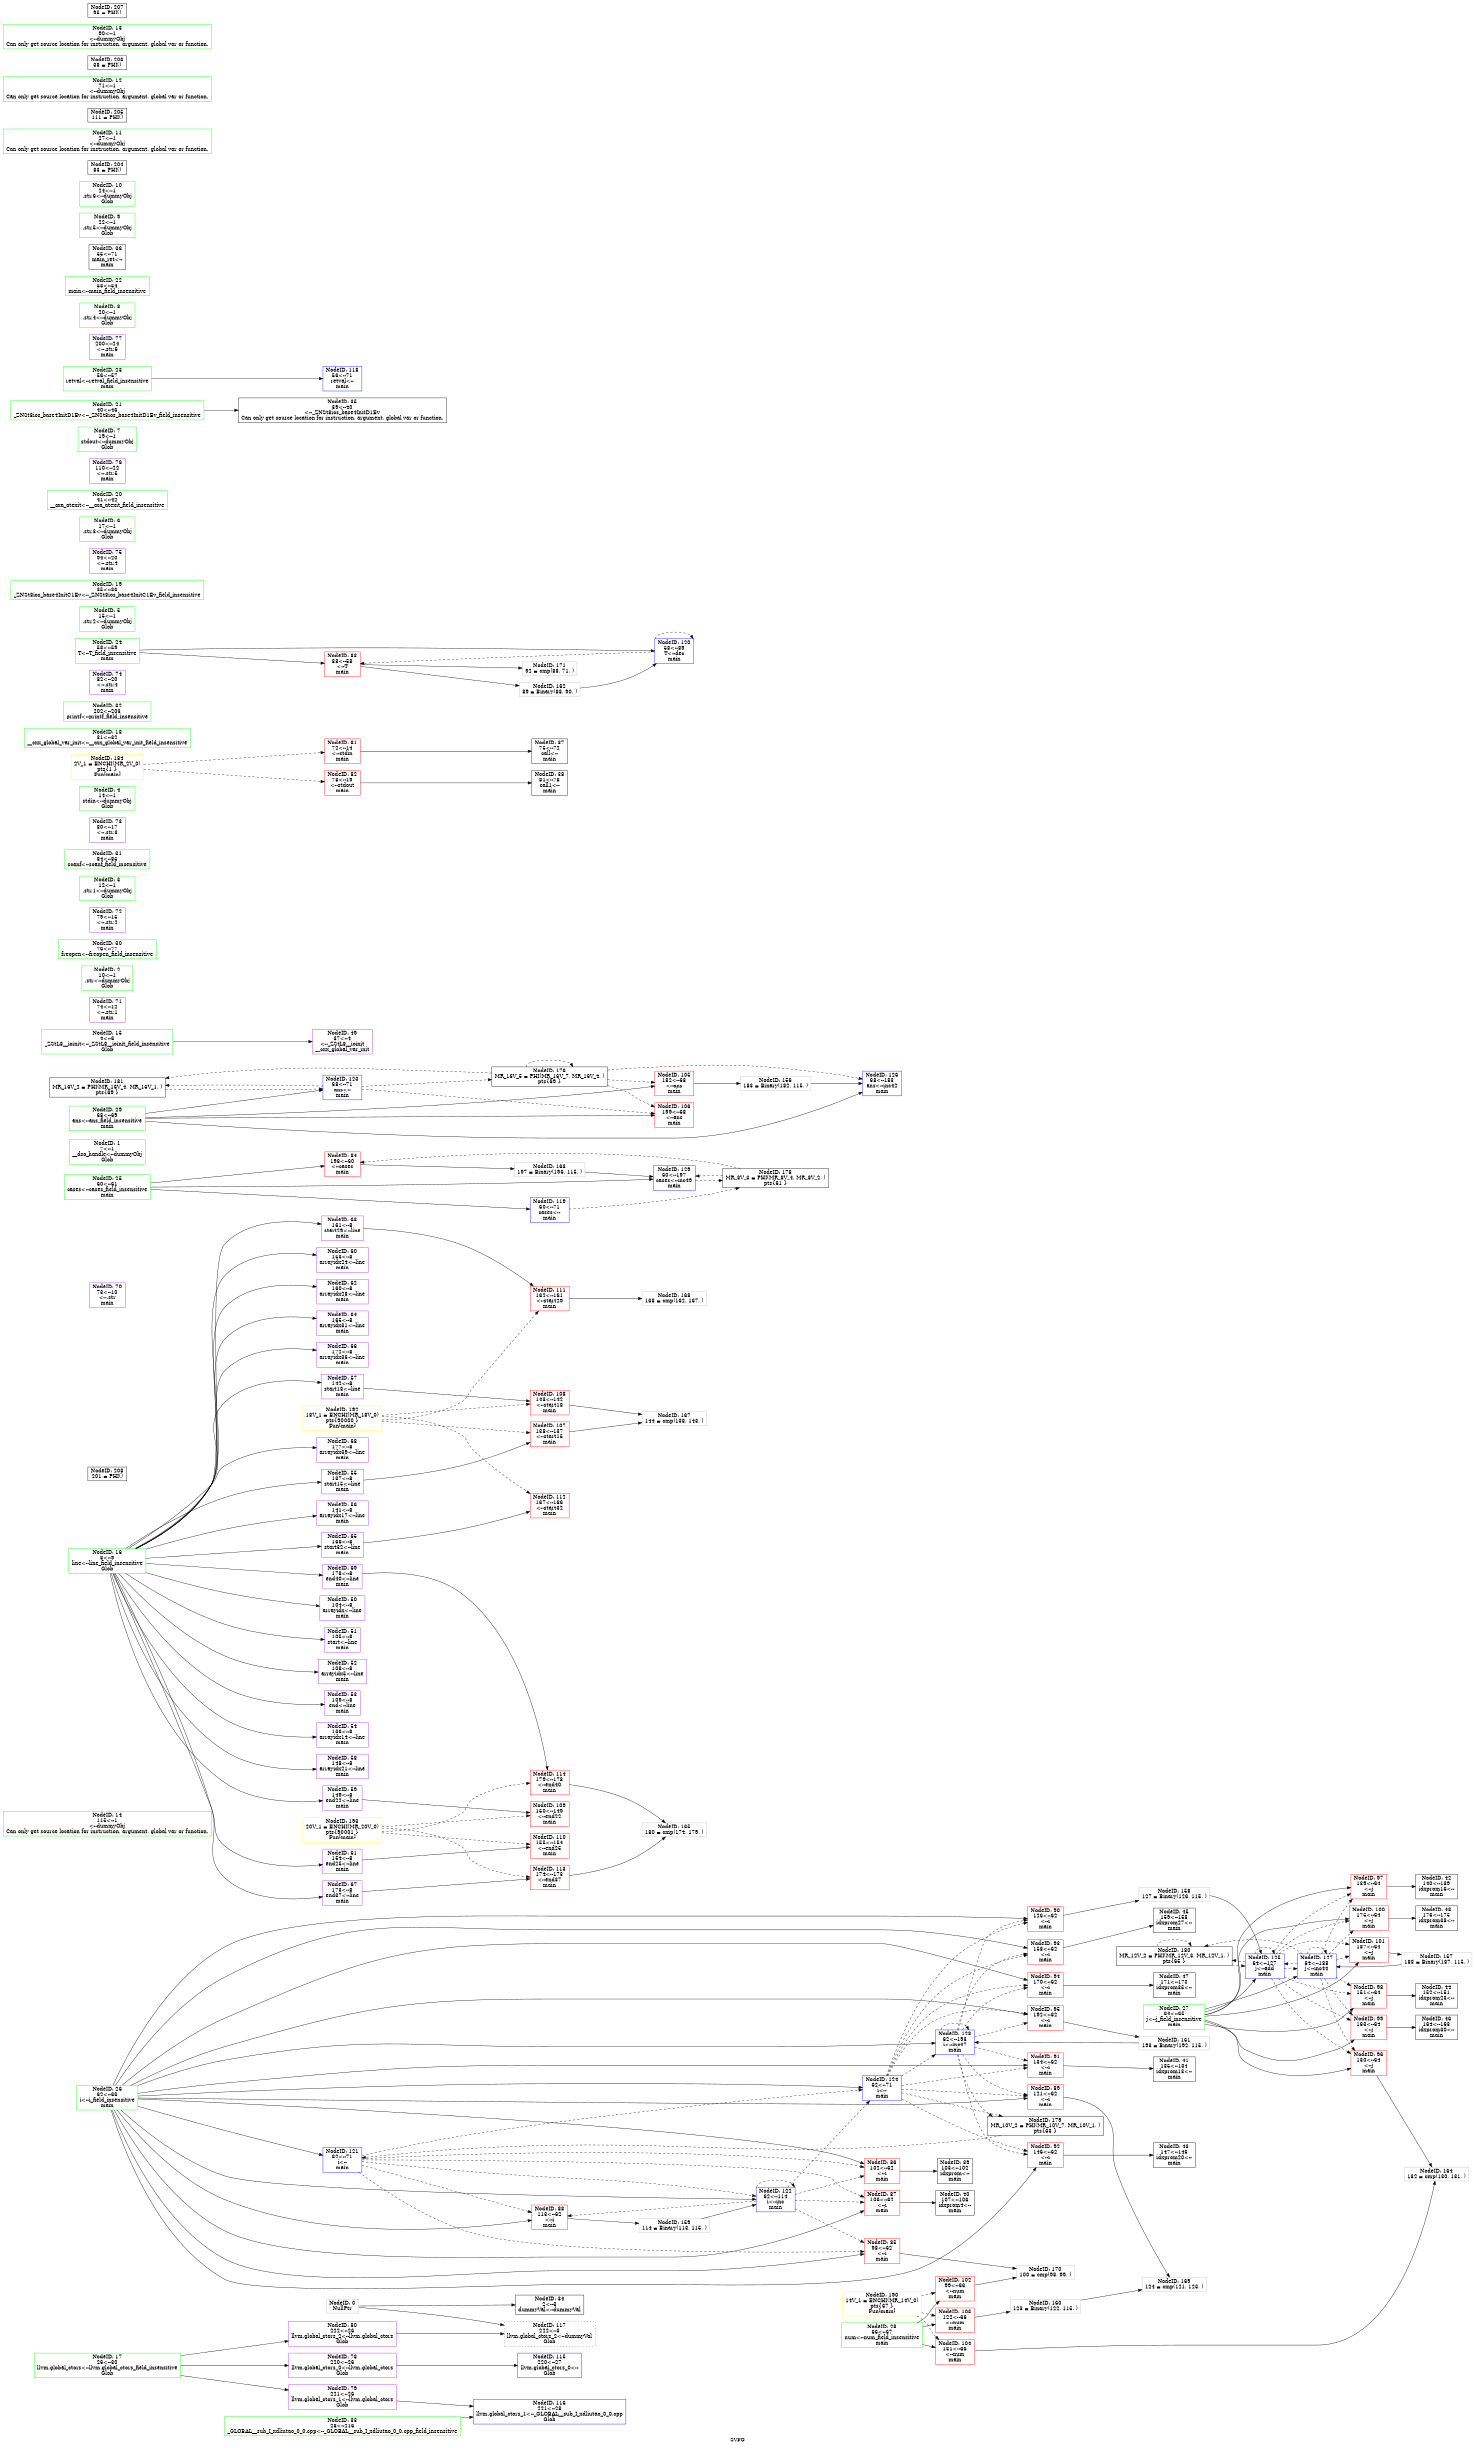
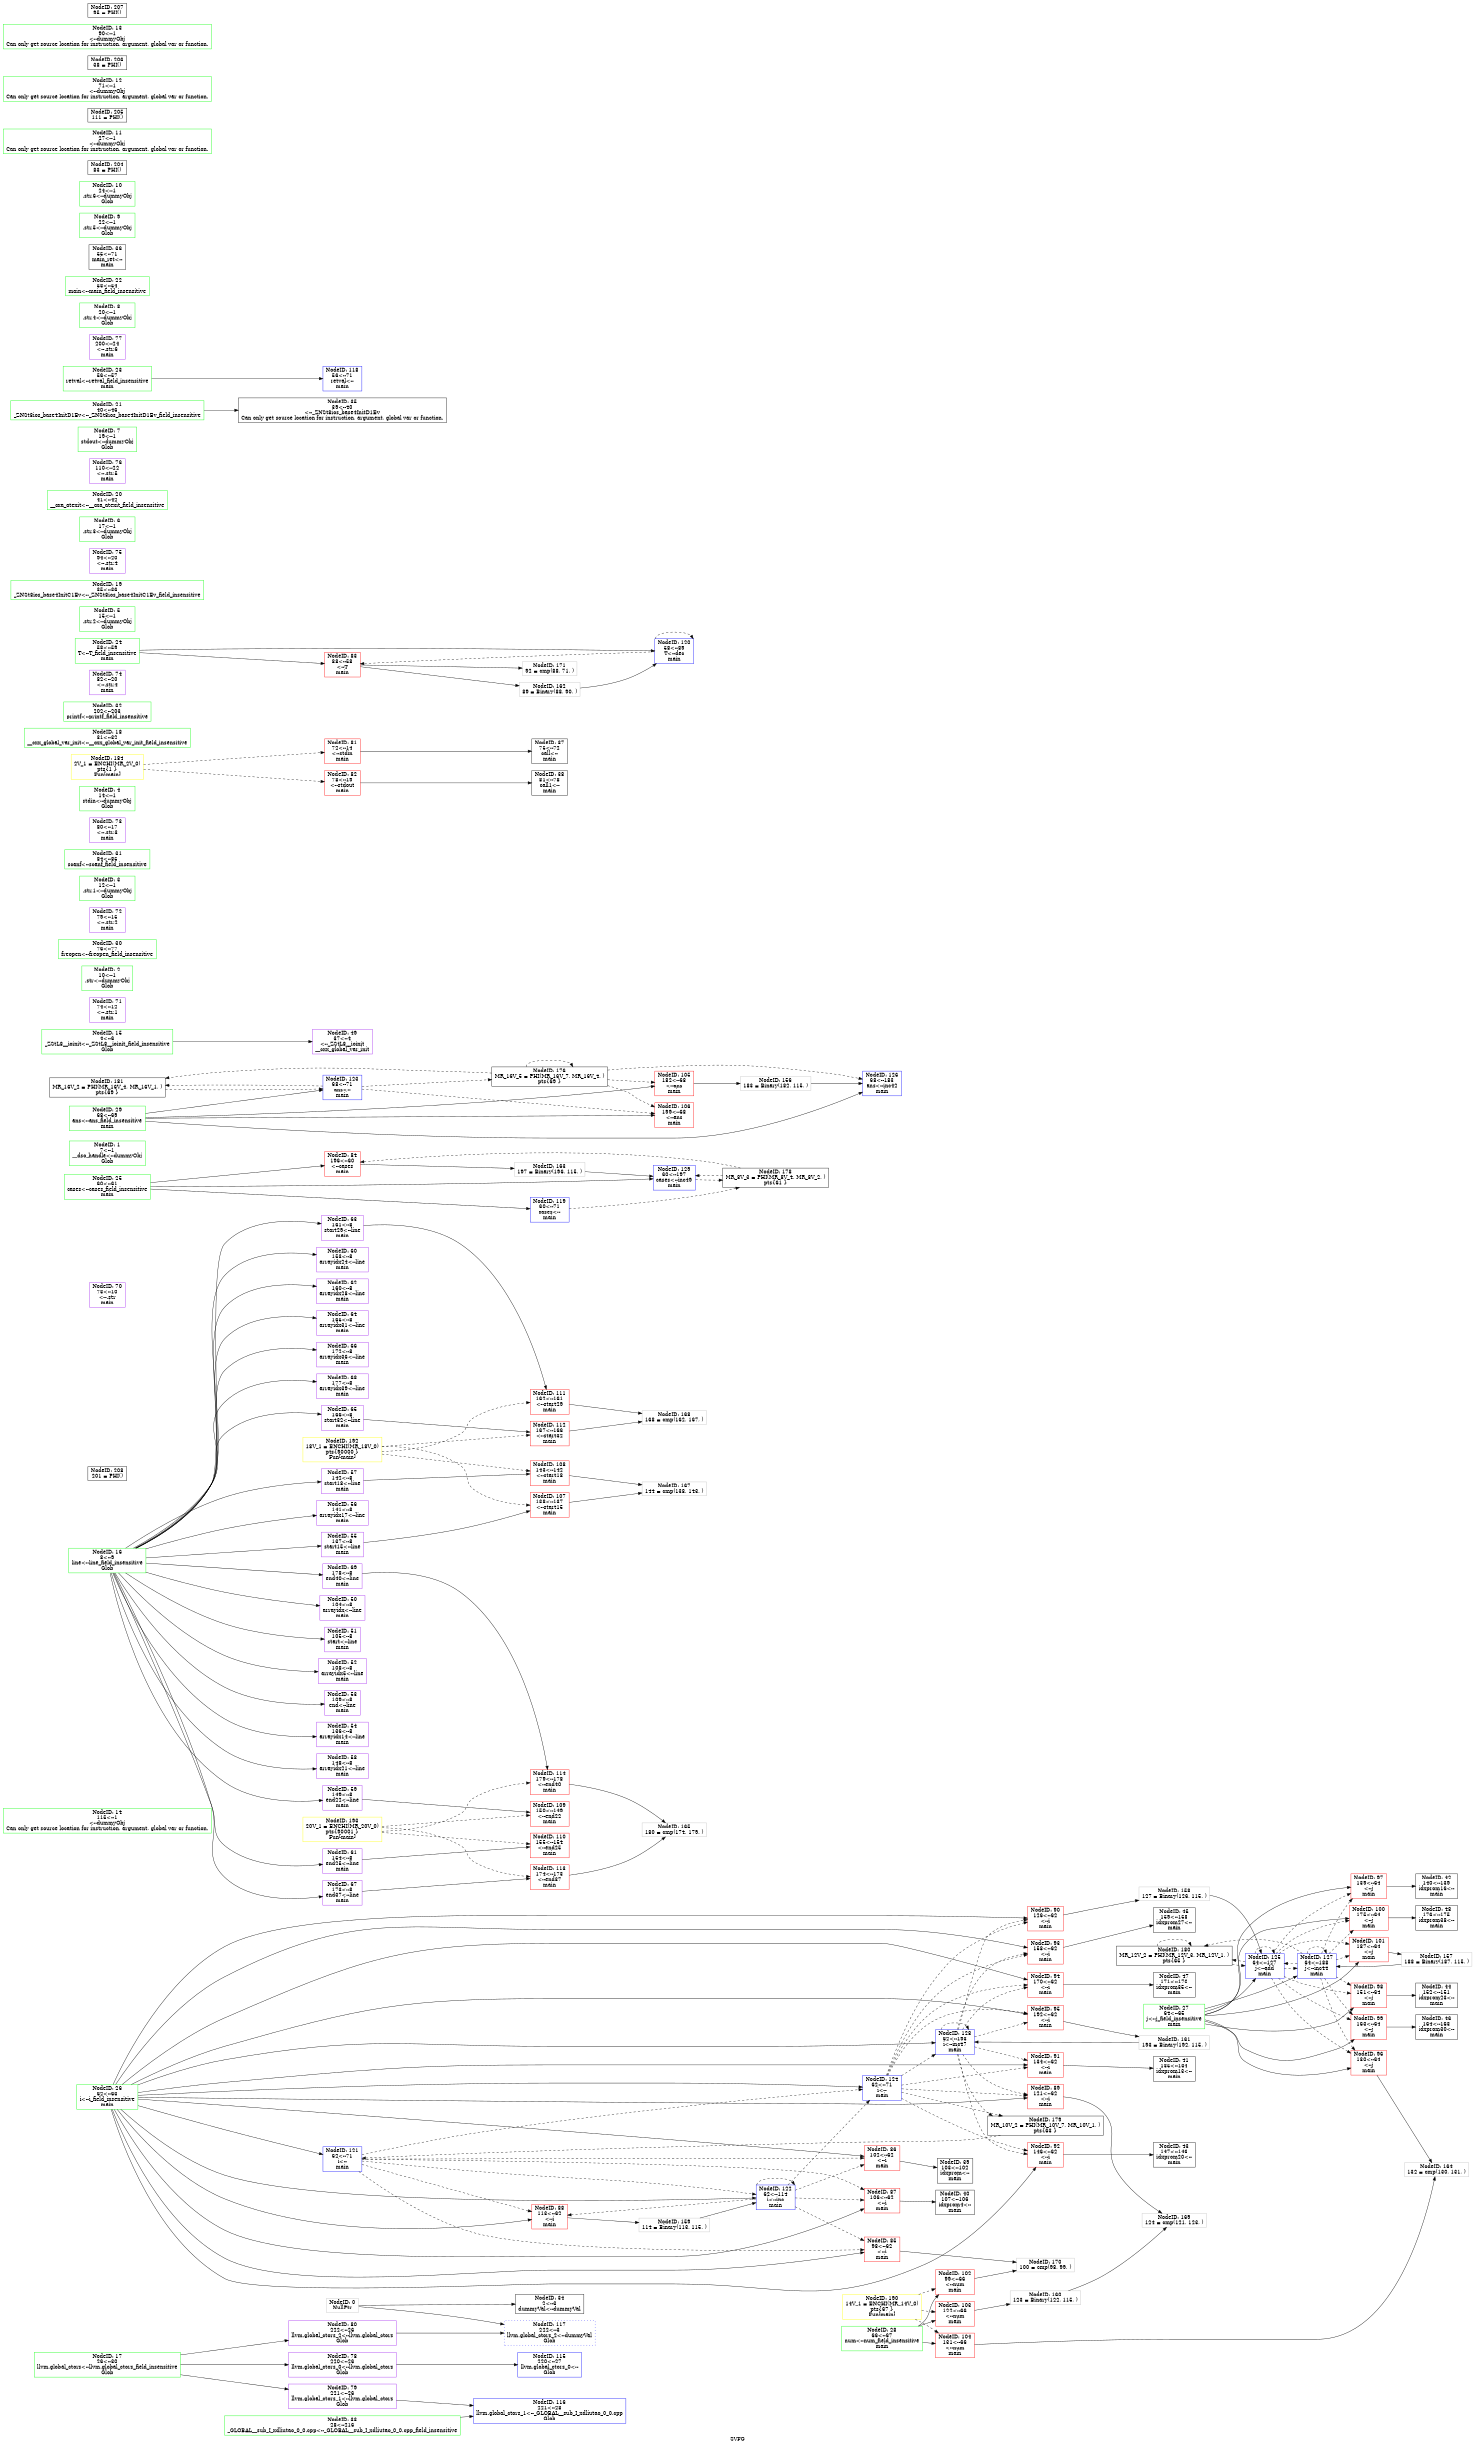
edge "NodeID: 112" -> "NodeID: 168": added
